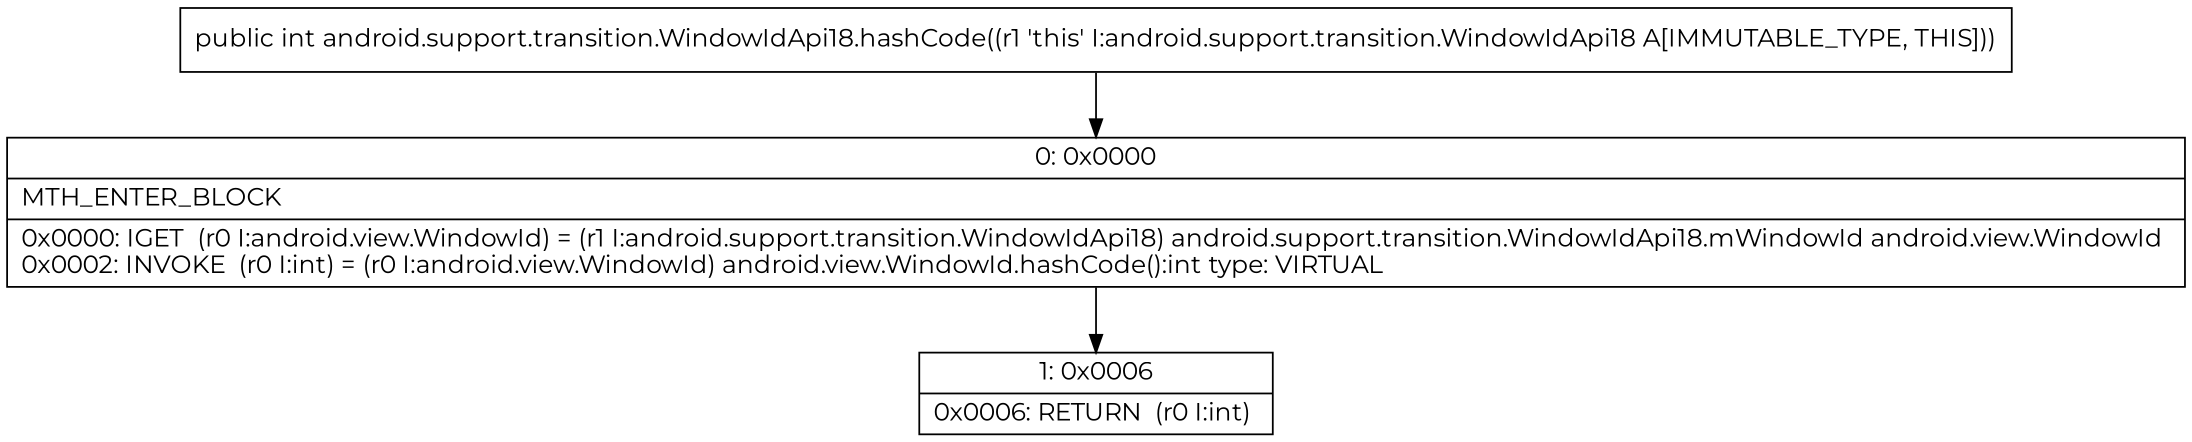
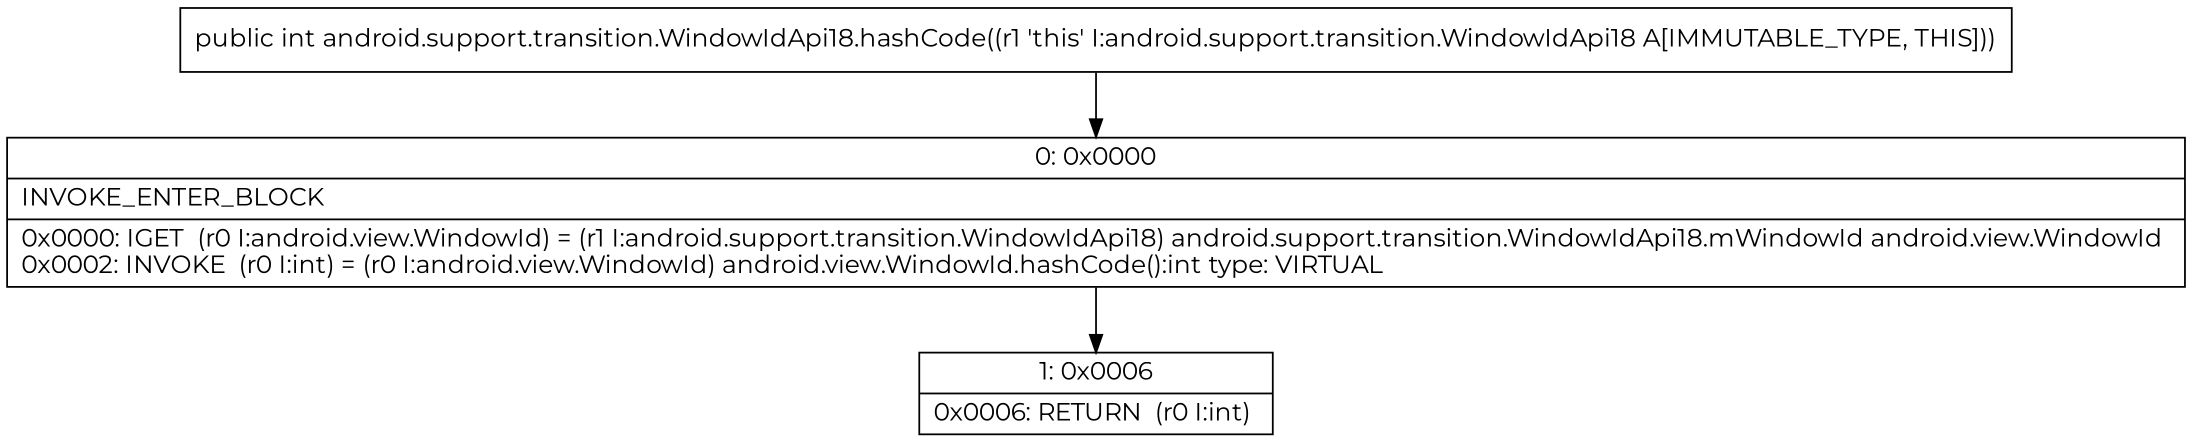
node "0: 0x0000": text "MTH_ENTER_BLOCK" -> "INVOKE_ENTER_BLOCK"
